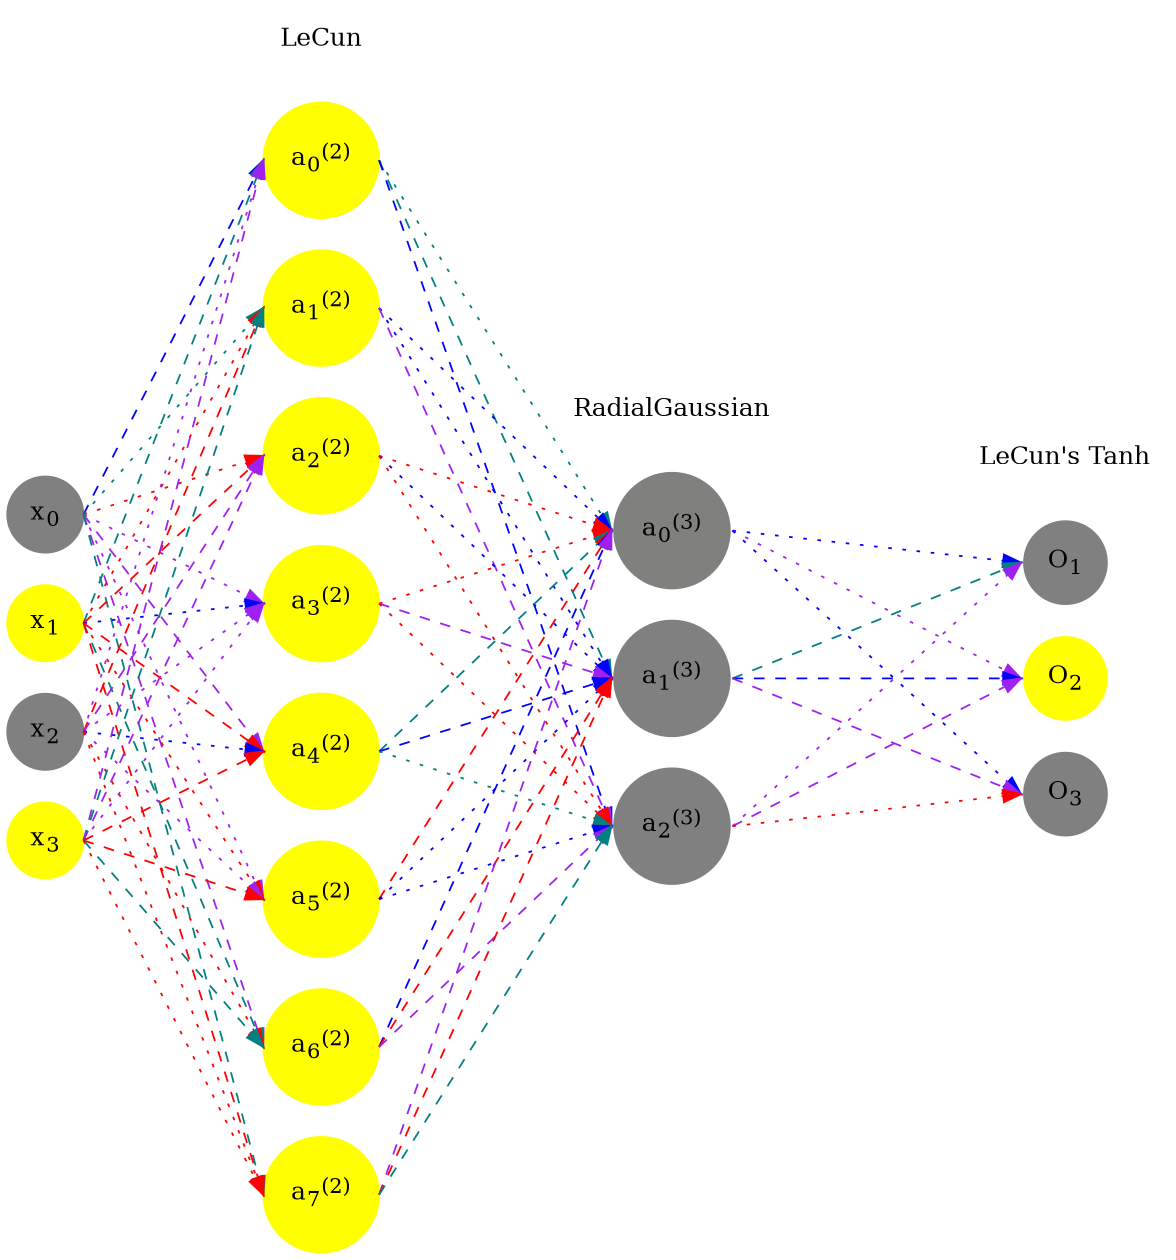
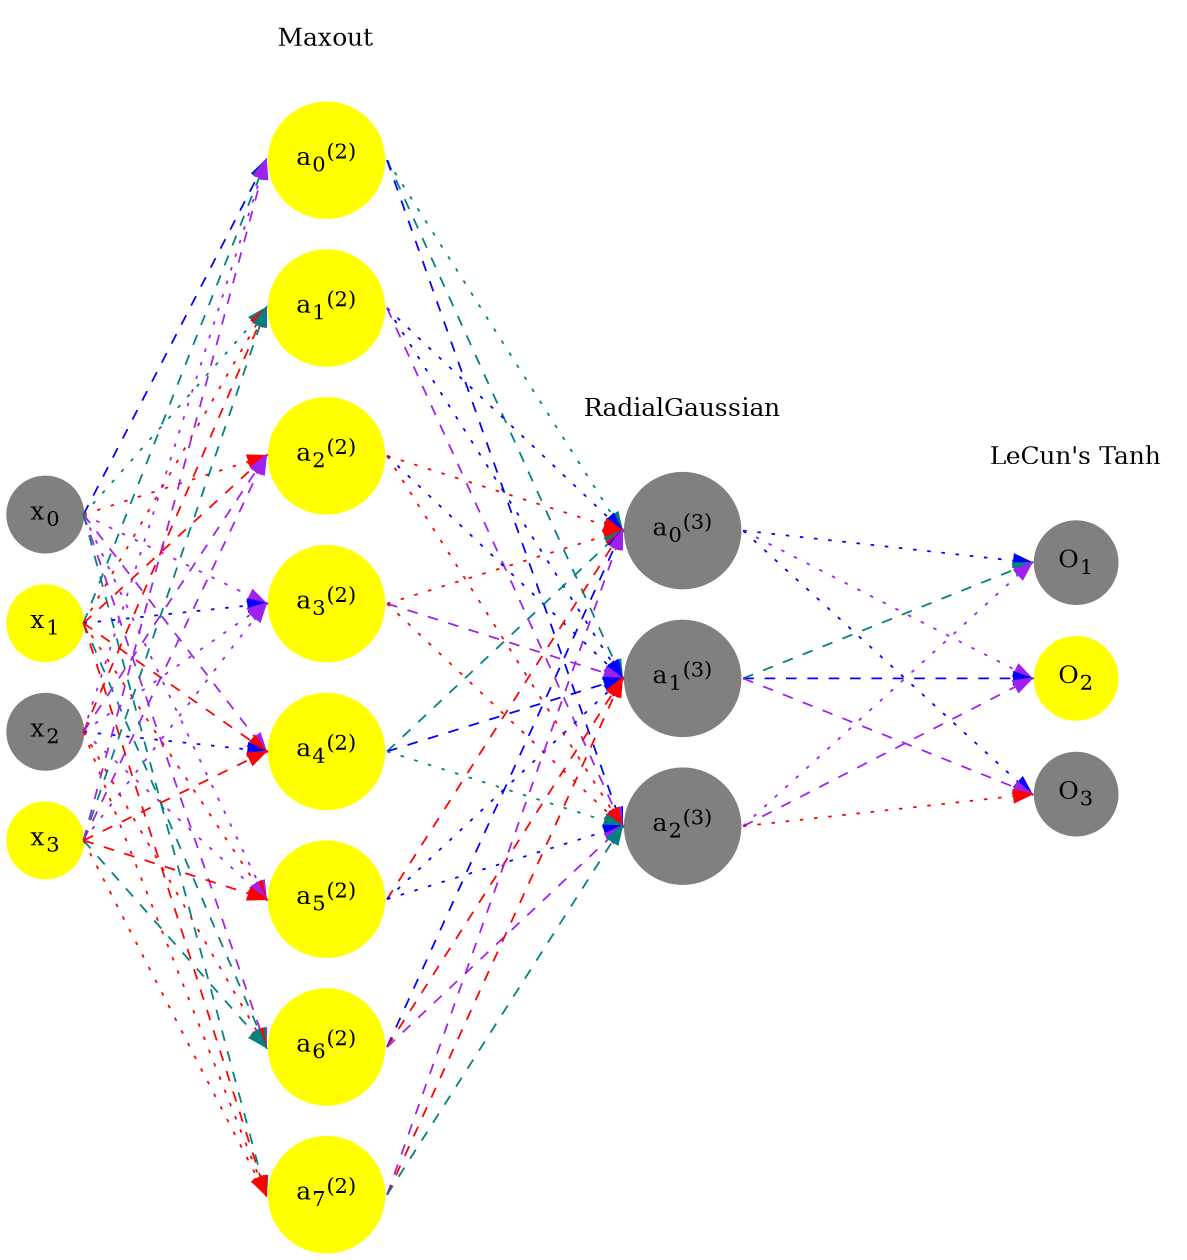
node "LeCun": label "LeCun" -> "Maxout"
